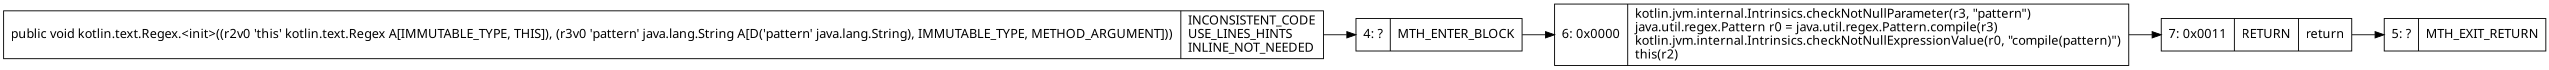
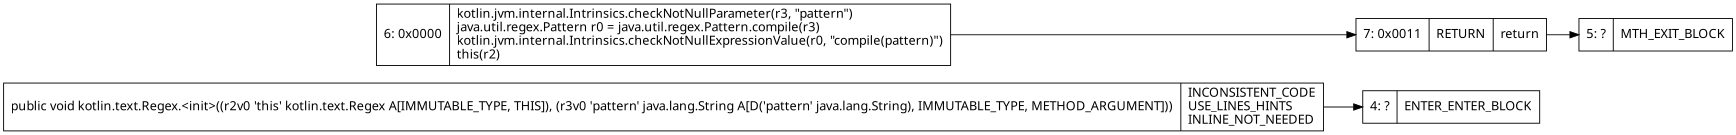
node "4: ?": text "MTH_ENTER_BLOCK" -> "ENTER_ENTER_BLOCK"
node "5: ?": text "MTH_EXIT_RETURN" -> "MTH_EXIT_BLOCK"
edge "4: ?" -> "6: 0x0000": removed
